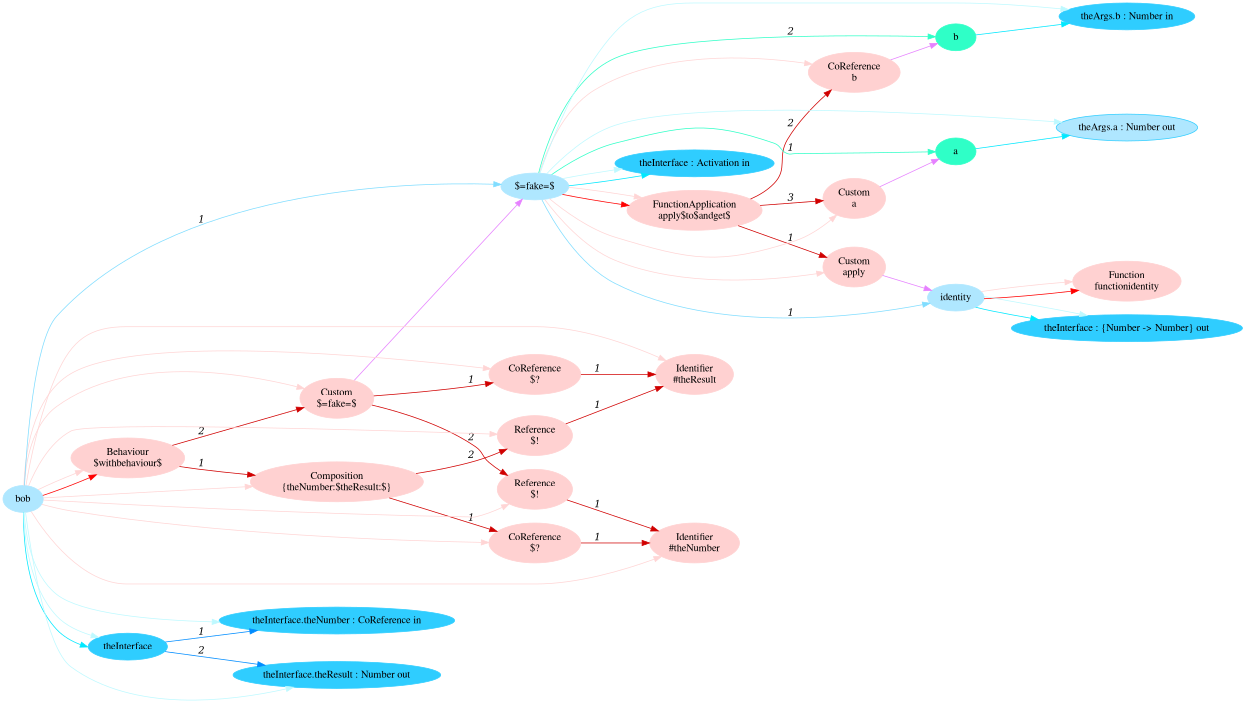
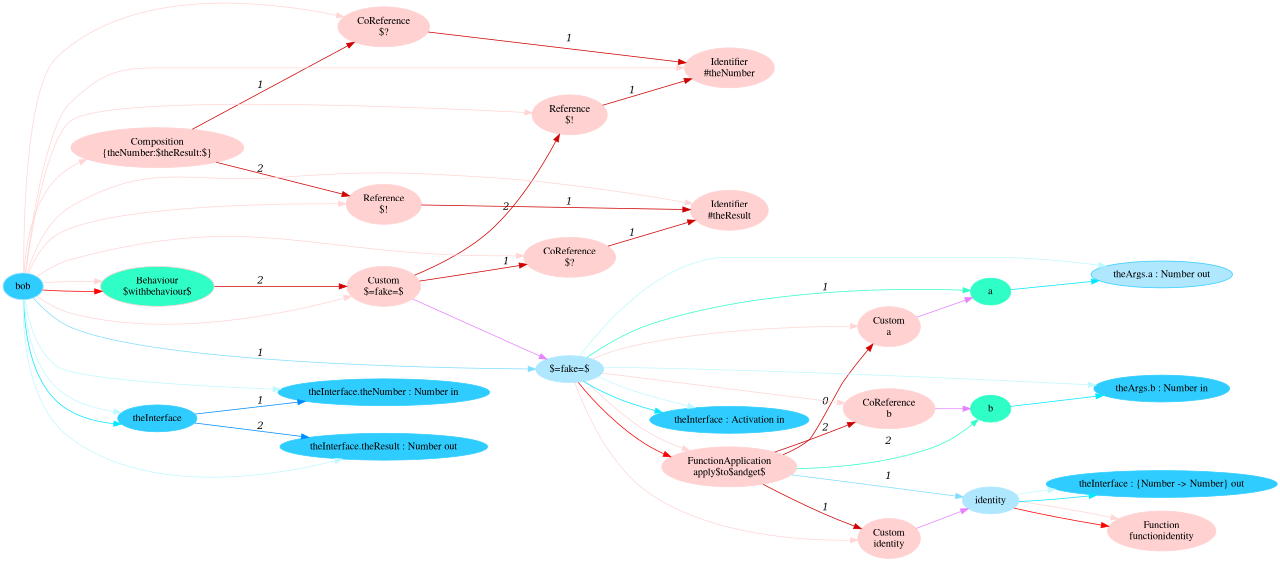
edge "$=fake=$" -> "b": now "FunctionApplication apply$to$andget$" -> "b"
edge "FunctionApplication apply$to$andget$" -> "Custom a": label "3" -> "0"
node "Custom apply": label "Custom apply" -> "Custom identity"
edge "$=fake=$" -> "identity": now "FunctionApplication apply$to$andget$" -> "identity"
node "Behaviour $withbehaviour$": fillcolor #ffd1d1 -> #2fffc7
edge "Behaviour $withbehaviour$" -> "Composition {theNumber:$theResult:$}": removed, label "1"
node "bob": fillcolor #afe7ff -> #2fcdff
node "theInterface.theNumber : CoReference in": label "theInterface.theNumber : CoReference in" -> "theInterface.theNumber : Number in"
